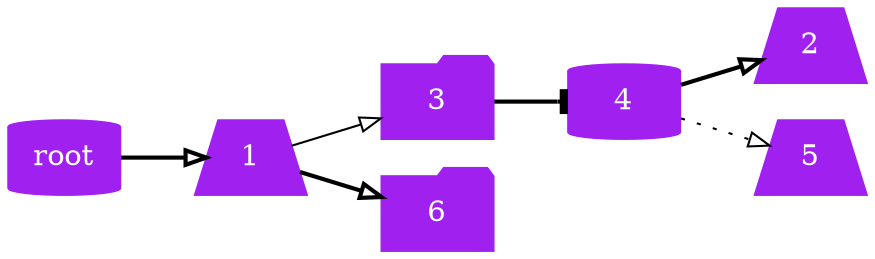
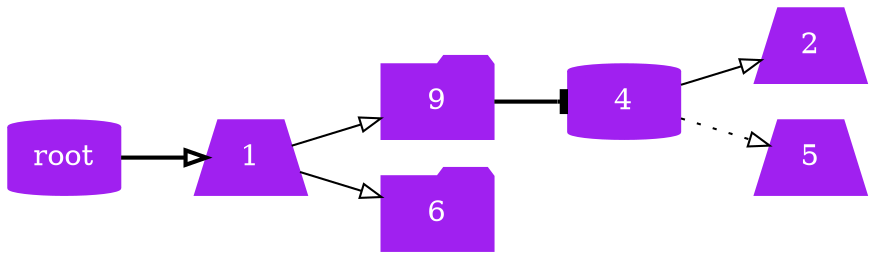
edge "4" -> "2": style bold -> solid
node "3": label "3" -> "9"
edge "1" -> "6": style bold -> solid
